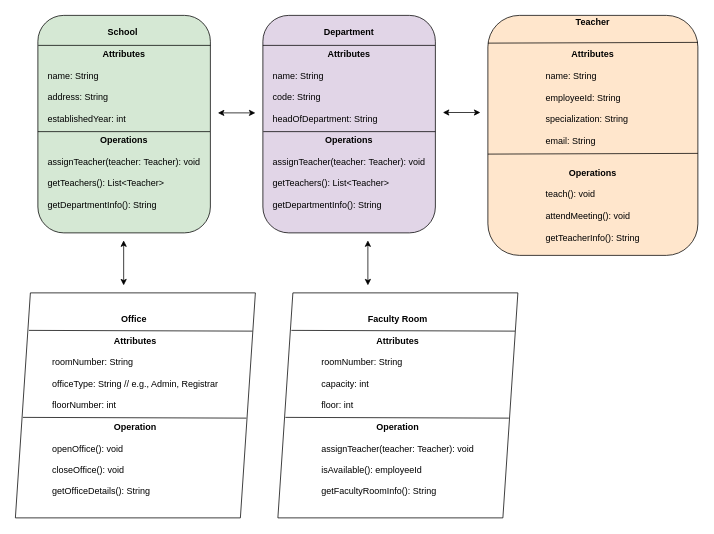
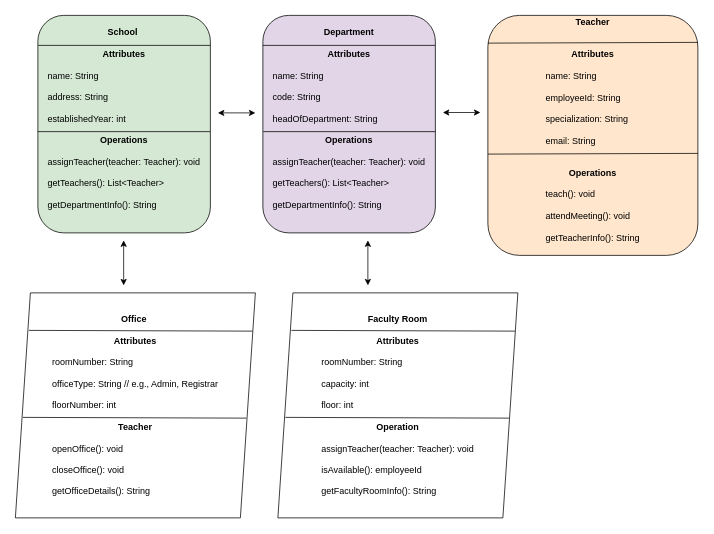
node "Office Attributes roomNumber: String officeType: String // e.g., Admin, Registrar floorNumber: int Operation openOffice(): void closeOffice(): void getOfficeDetails(): String": label "Office Attributes roomNumber: String officeType: String // e.g., Admin, Registrar floorNumber: int Operation openOffice(): void closeOffice(): void getOfficeDetails(): String" -> "Office Attributes roomNumber: String officeType: String // e.g., Admin, Registrar floorNumber: int Teacher openOffice(): void closeOffice(): void getOfficeDetails(): String"
